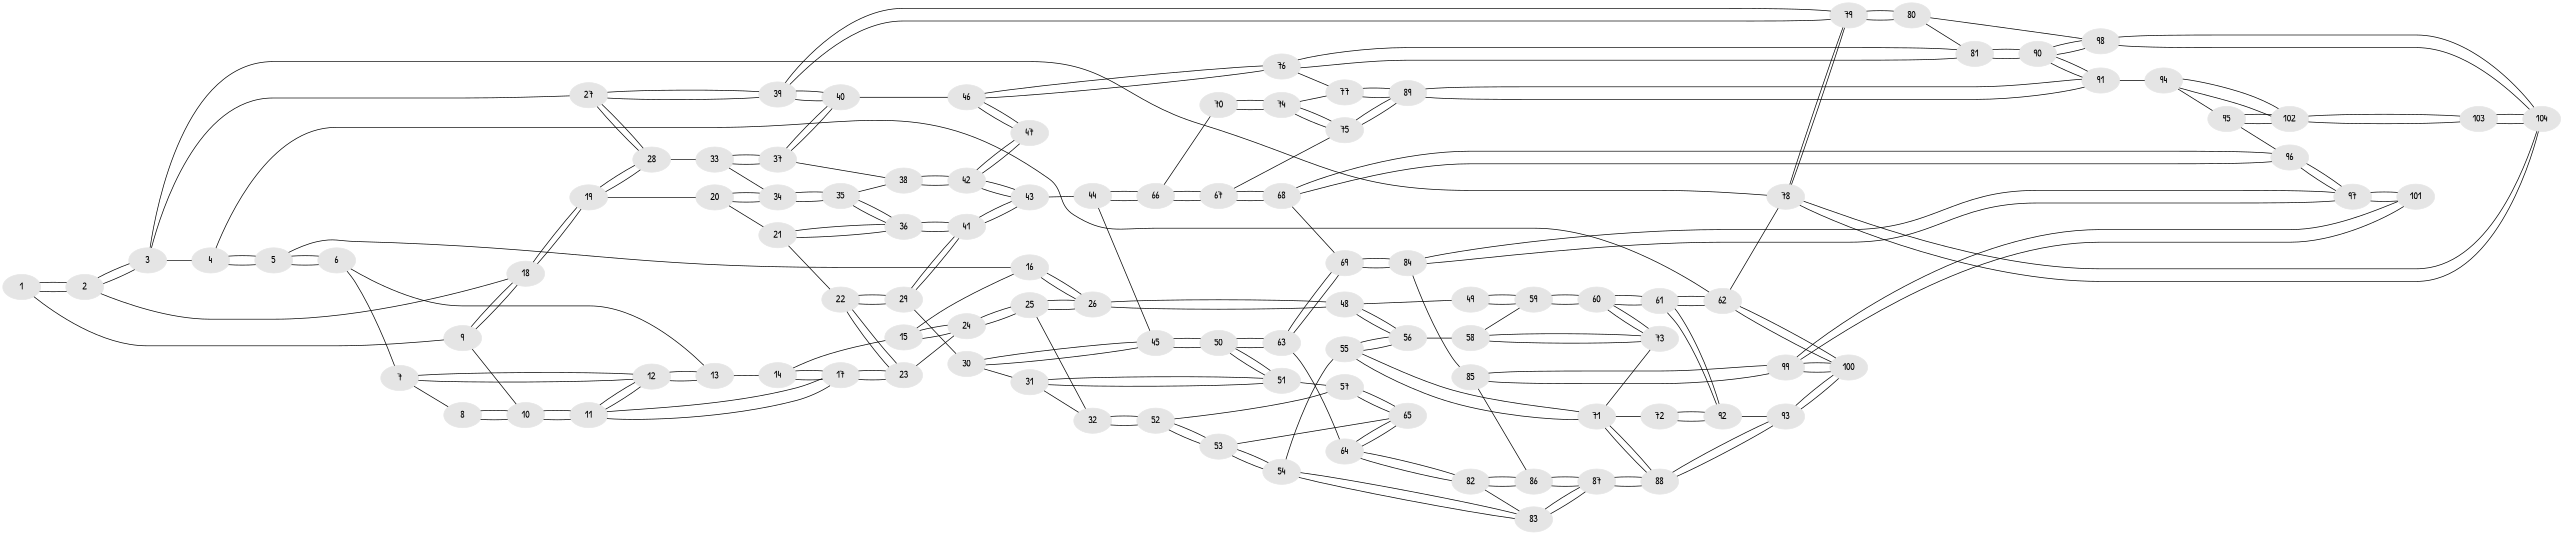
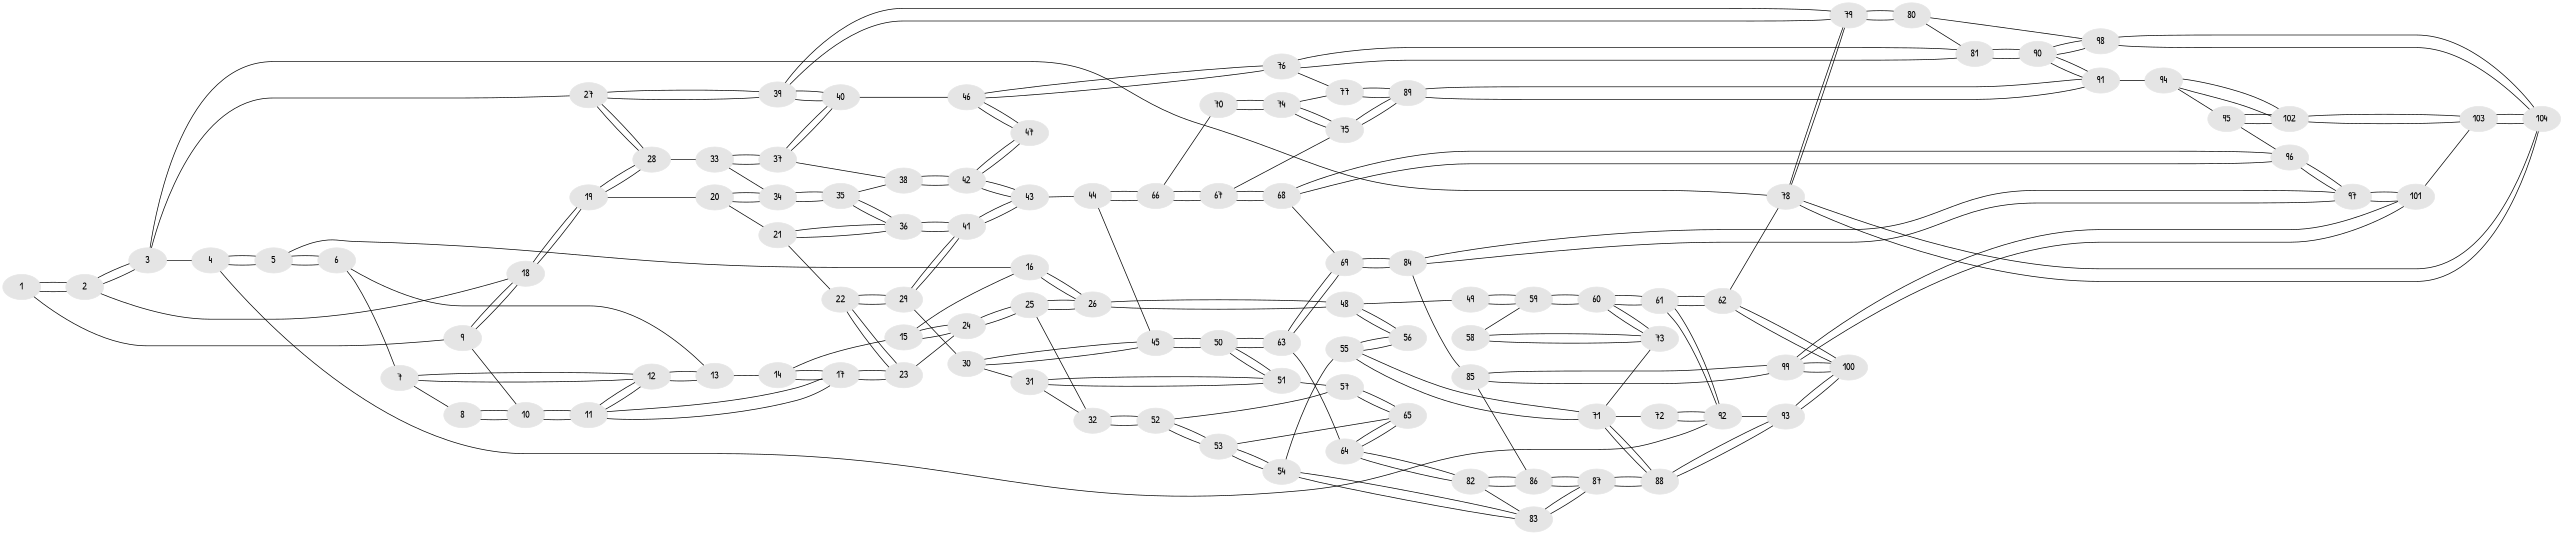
edge "4" -- "62": now "4" -- "92"
edge "103" -- "101": added
edge "56" -- "58": removed
